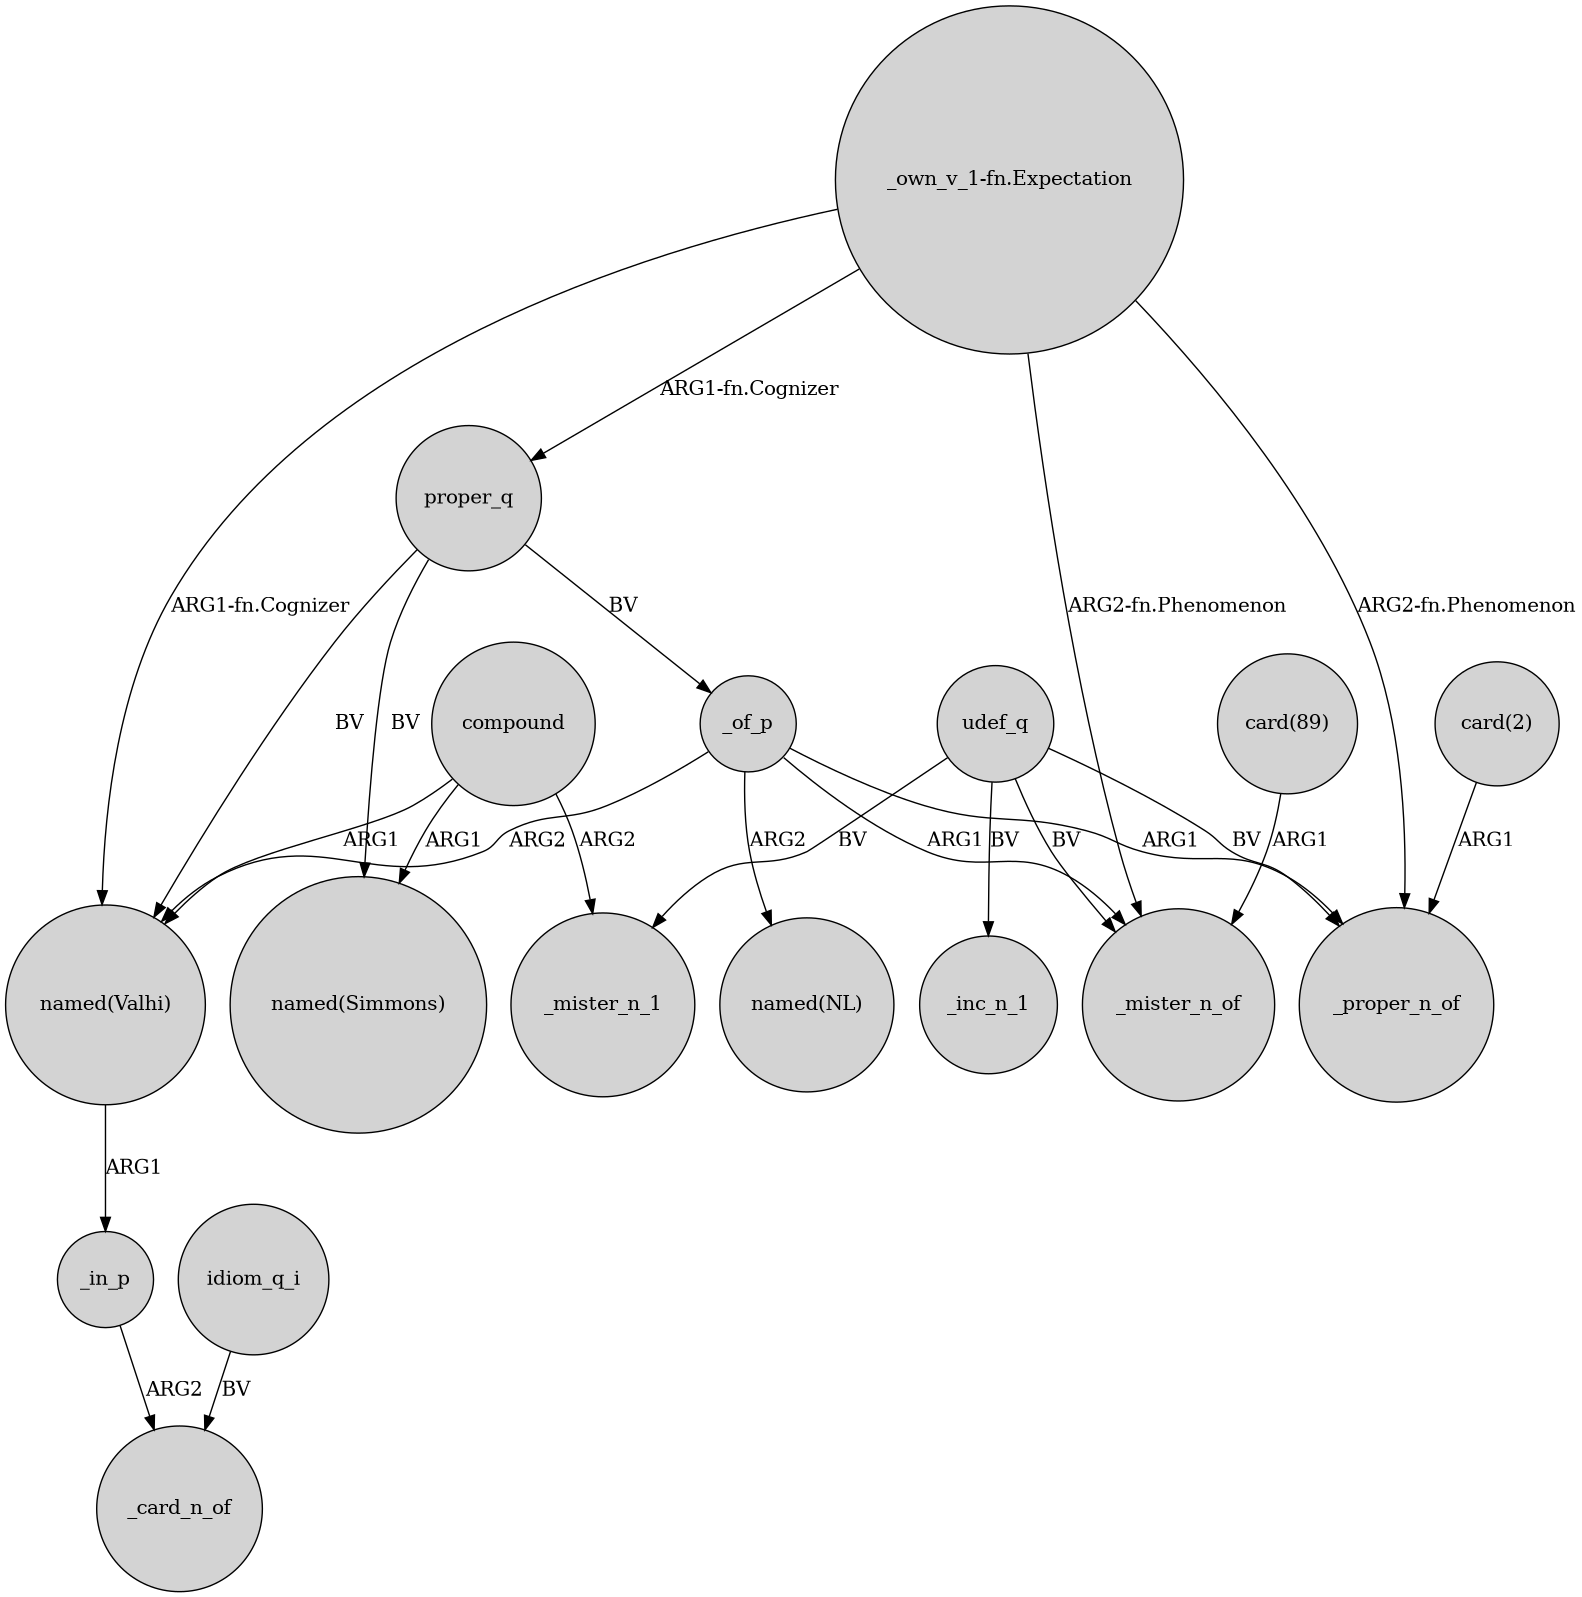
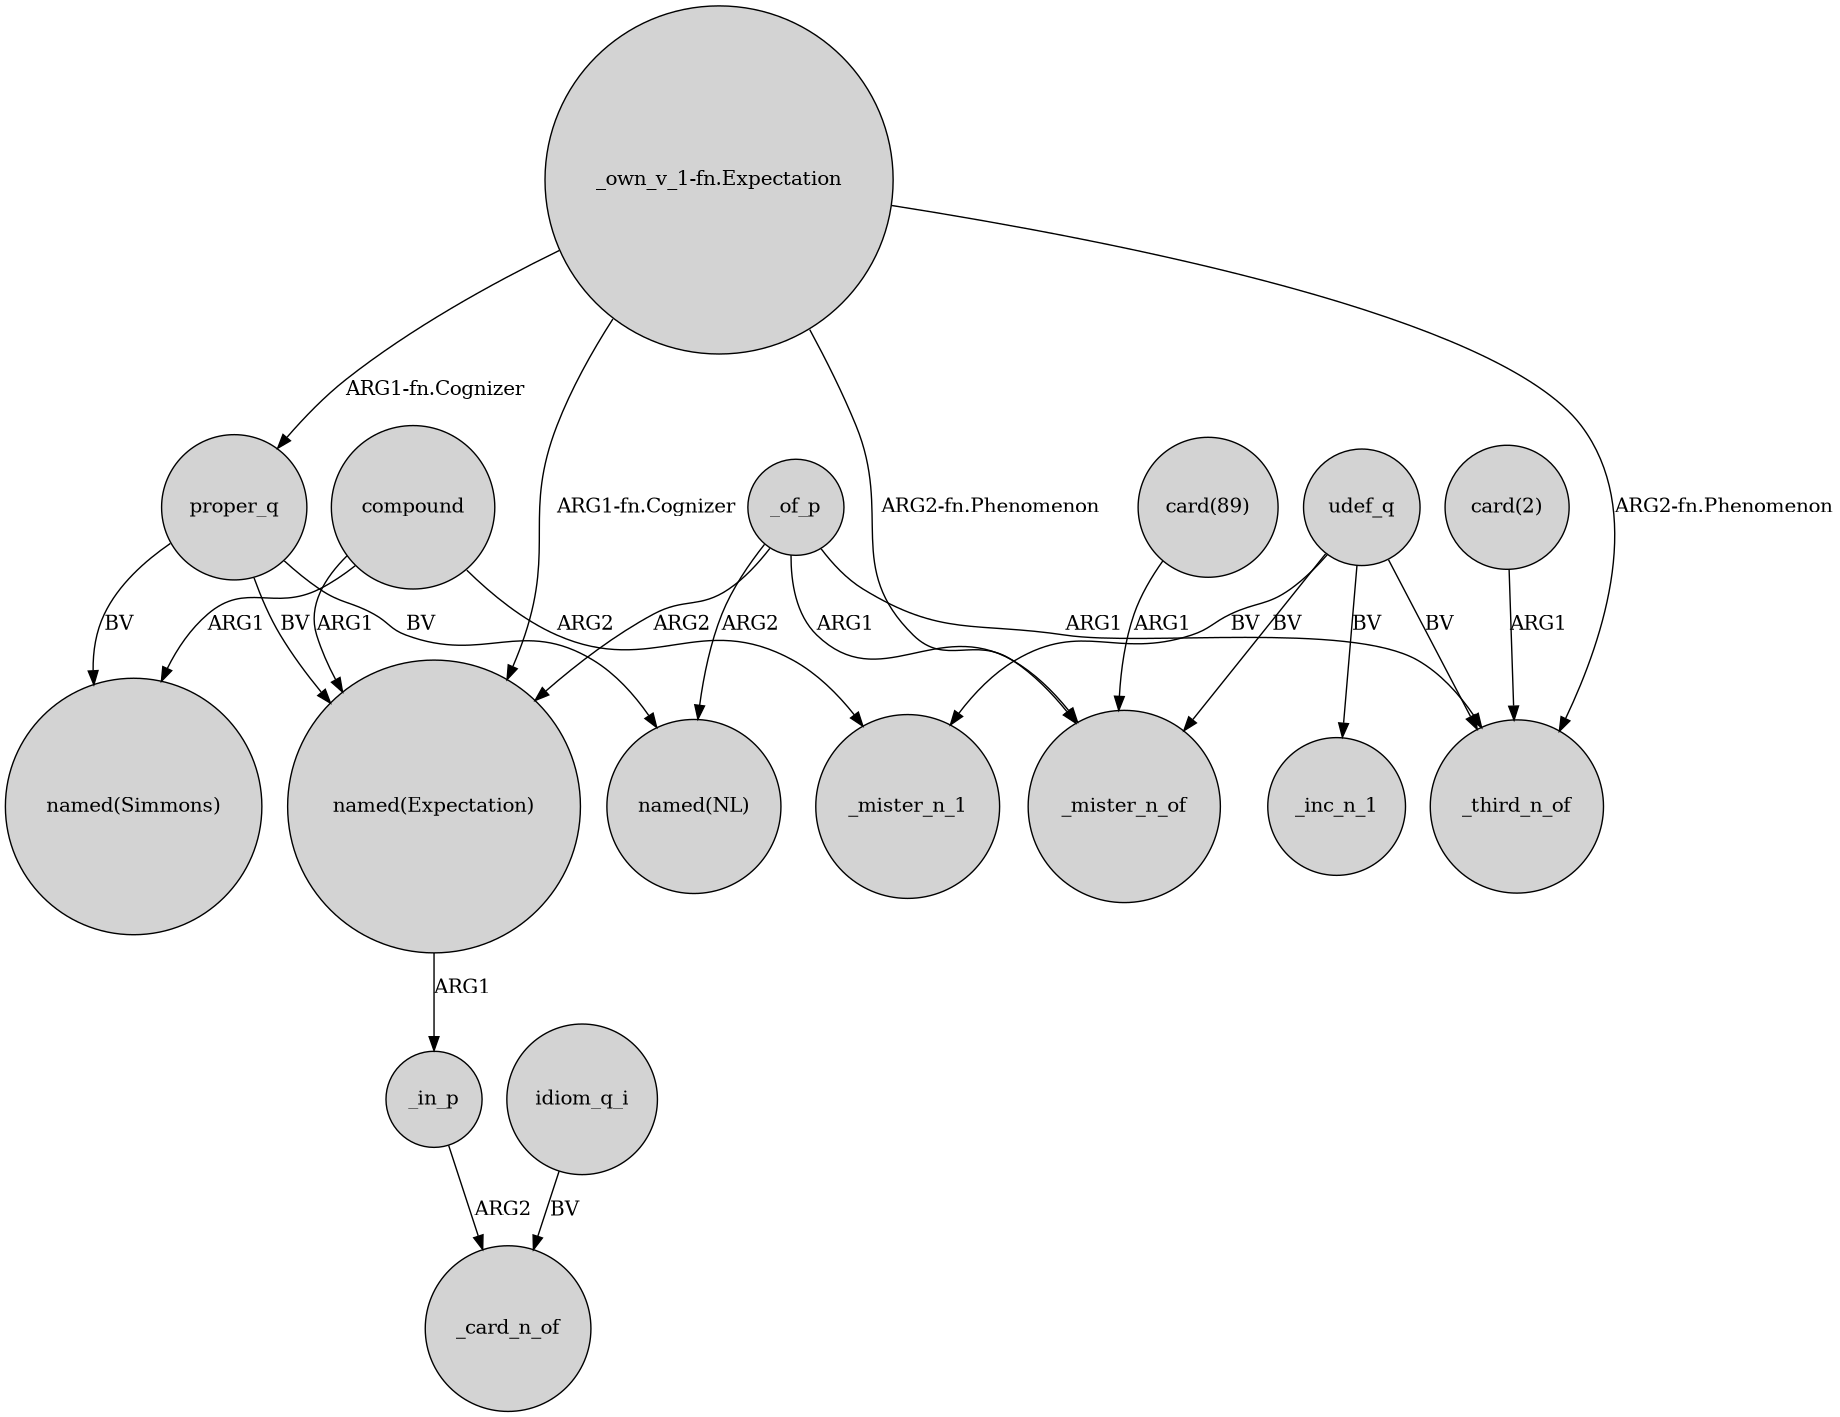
edge "proper_q" -> "_of_p": now "proper_q" -> "named(NL)"
node "named(Valhi)": label "named(Valhi)" -> "named(Expectation)"
node "_proper_n_of": label "_proper_n_of" -> "_third_n_of"
